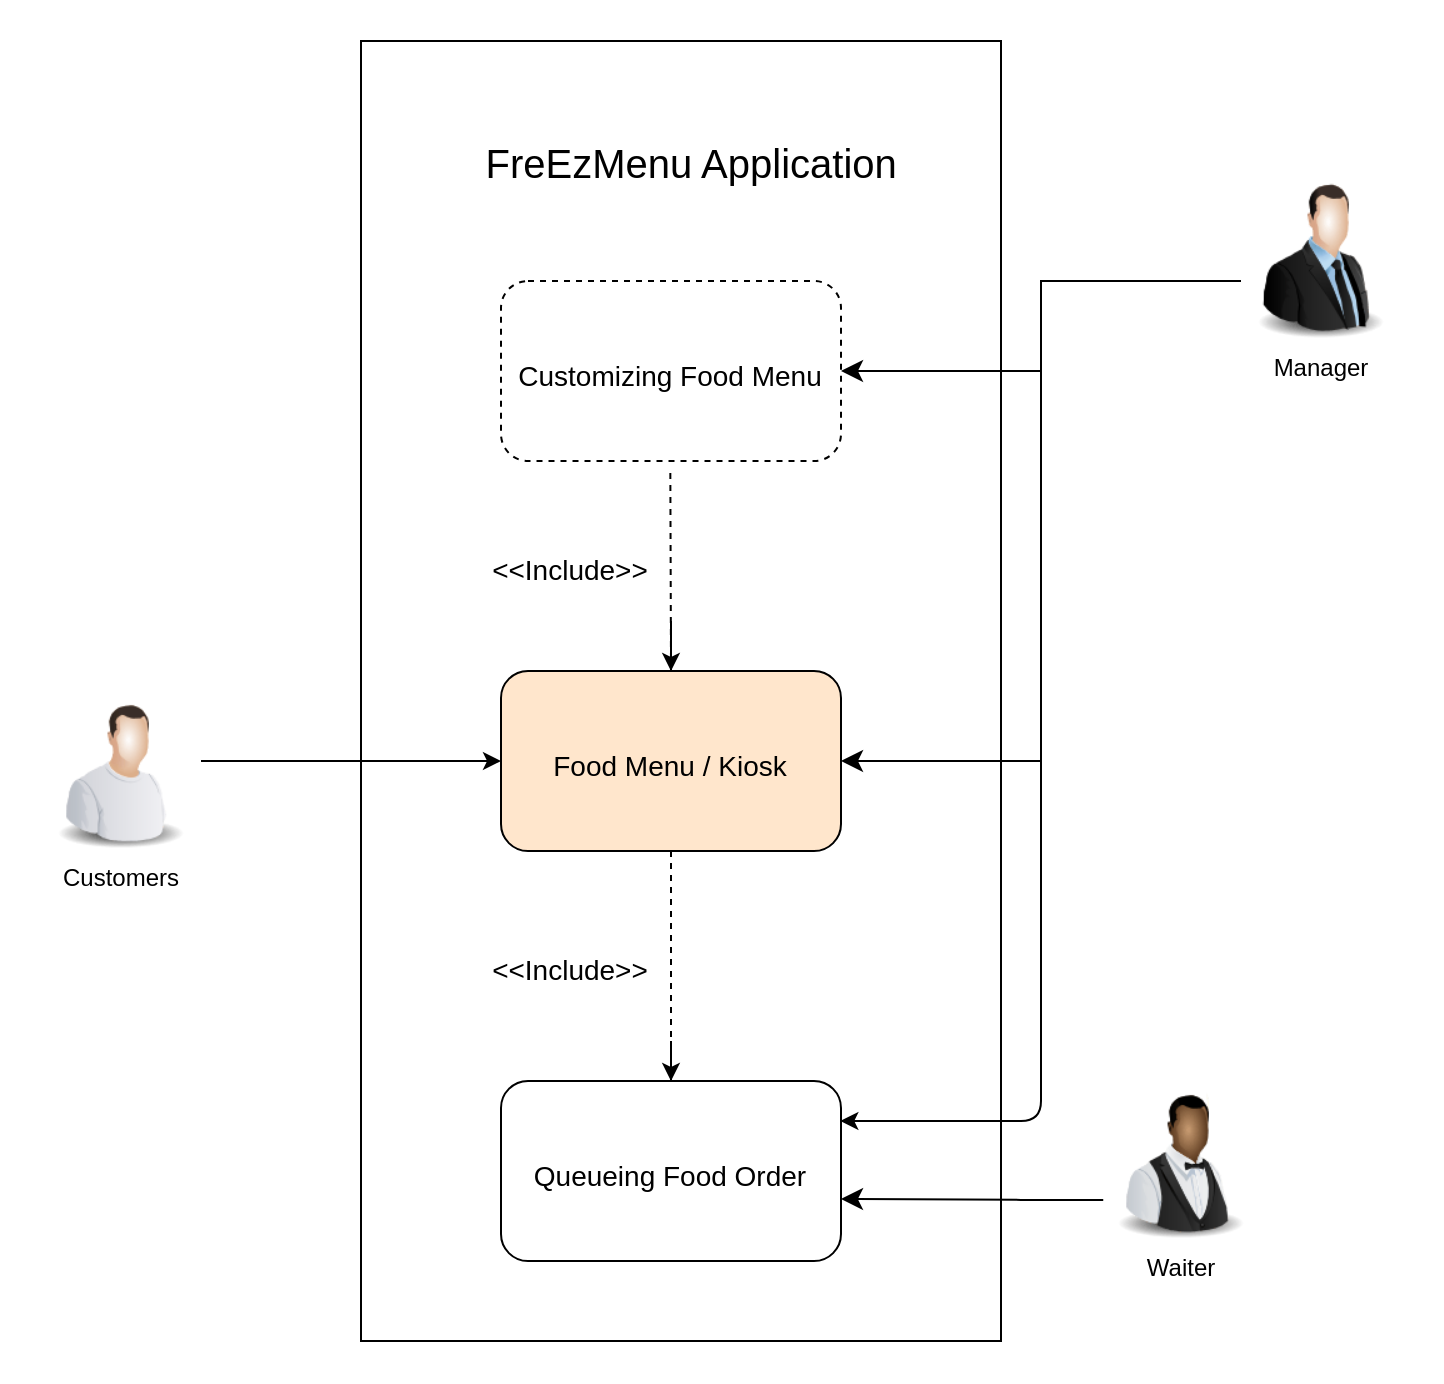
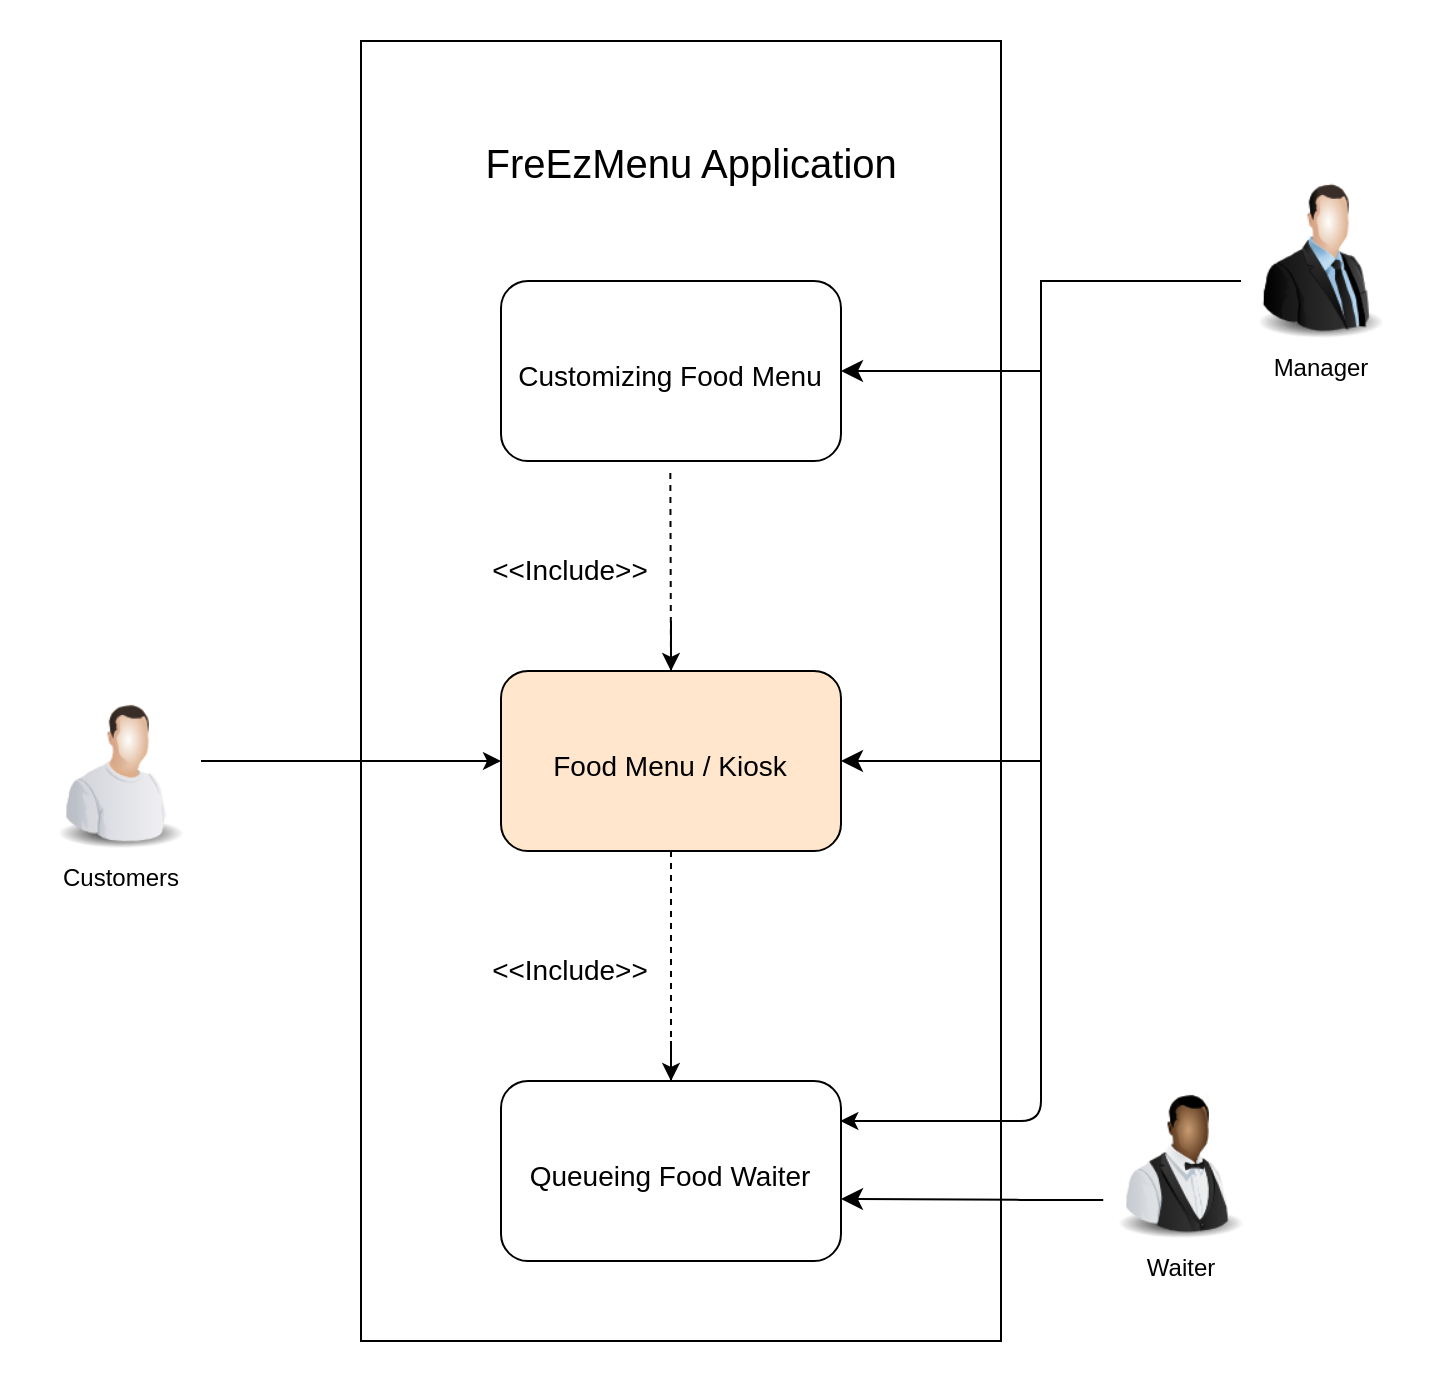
node "Customizing Food Menu": style dashed -> solid
node "Queueing Food Order": label "Queueing Food Order" -> "Queueing Food Waiter"
